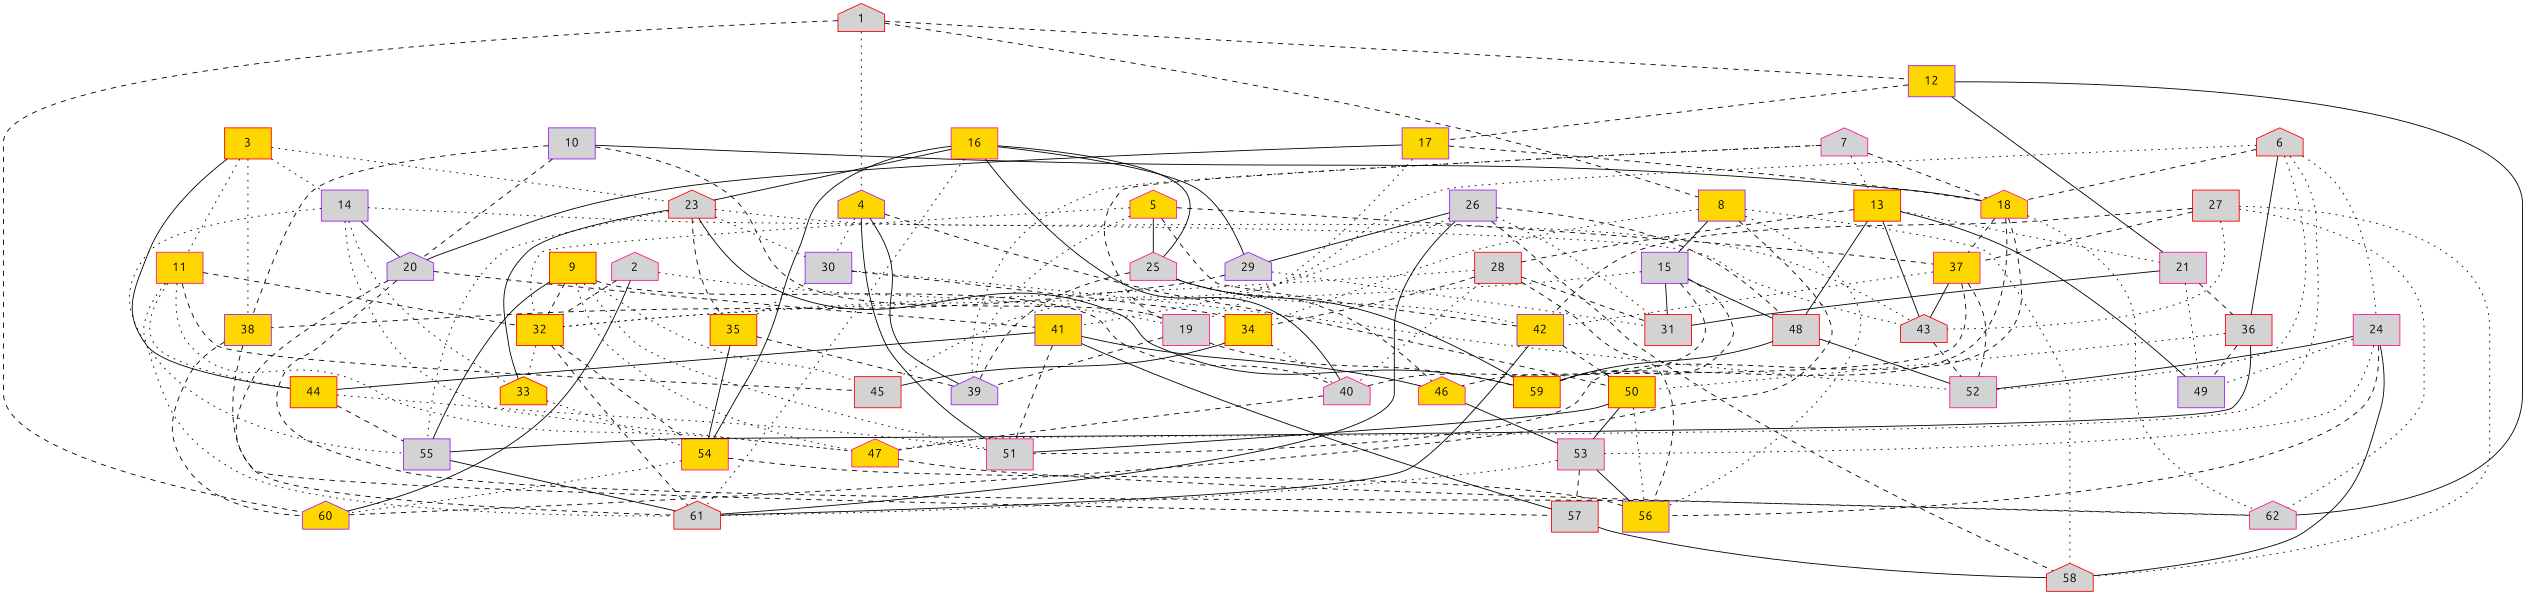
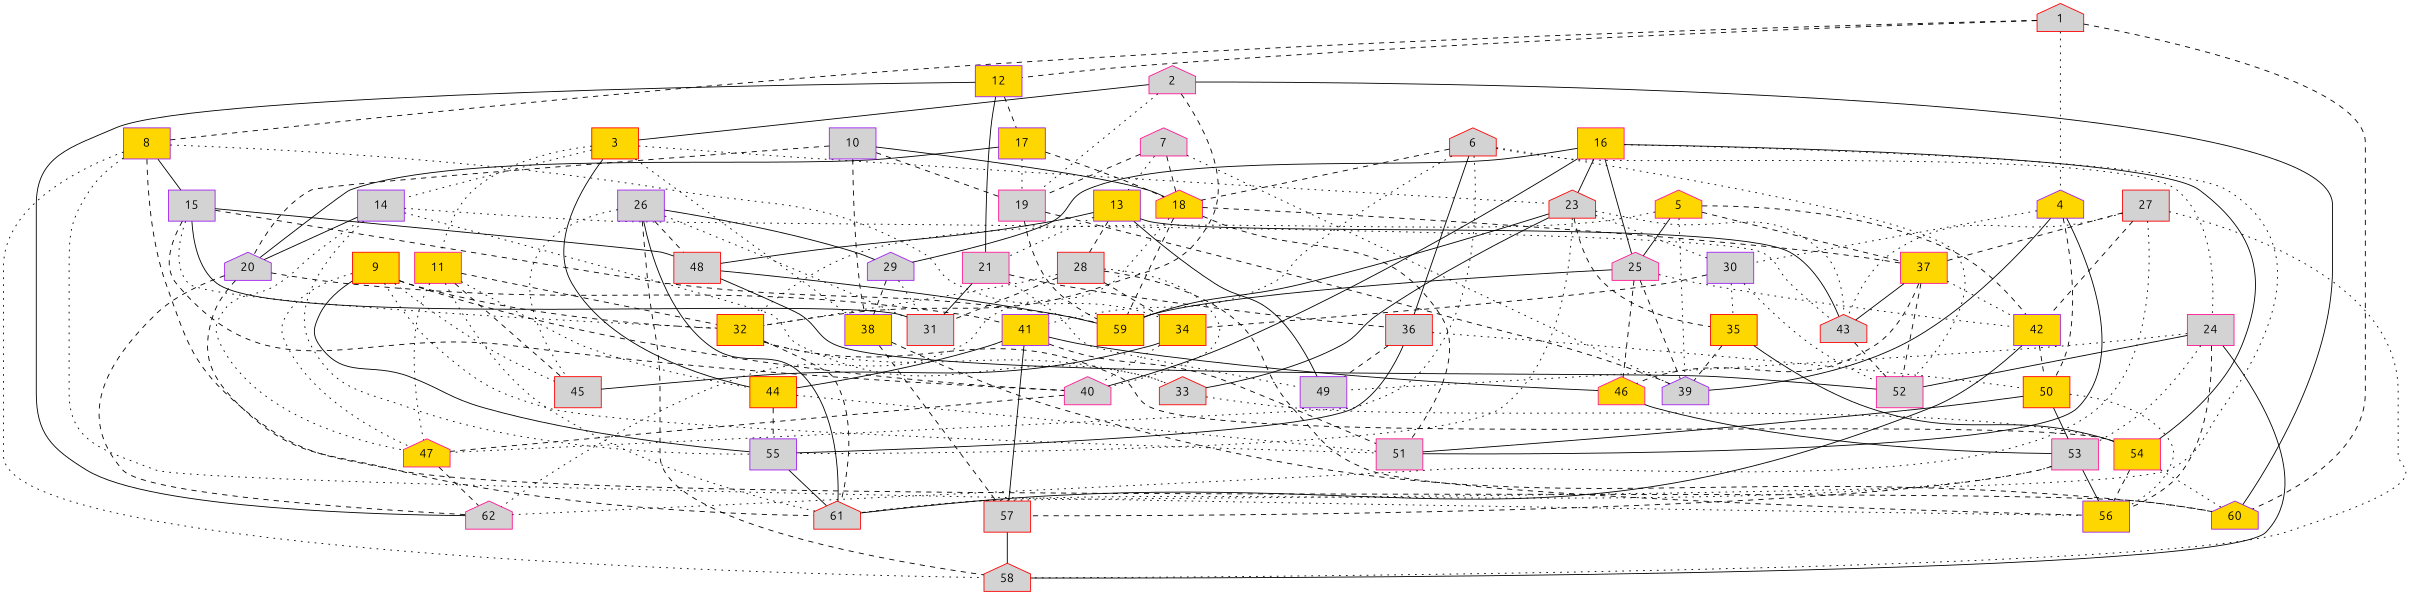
edge "2" -- "3": added
node "13": color red -> purple
node "33": fillcolor gold -> lightgrey
